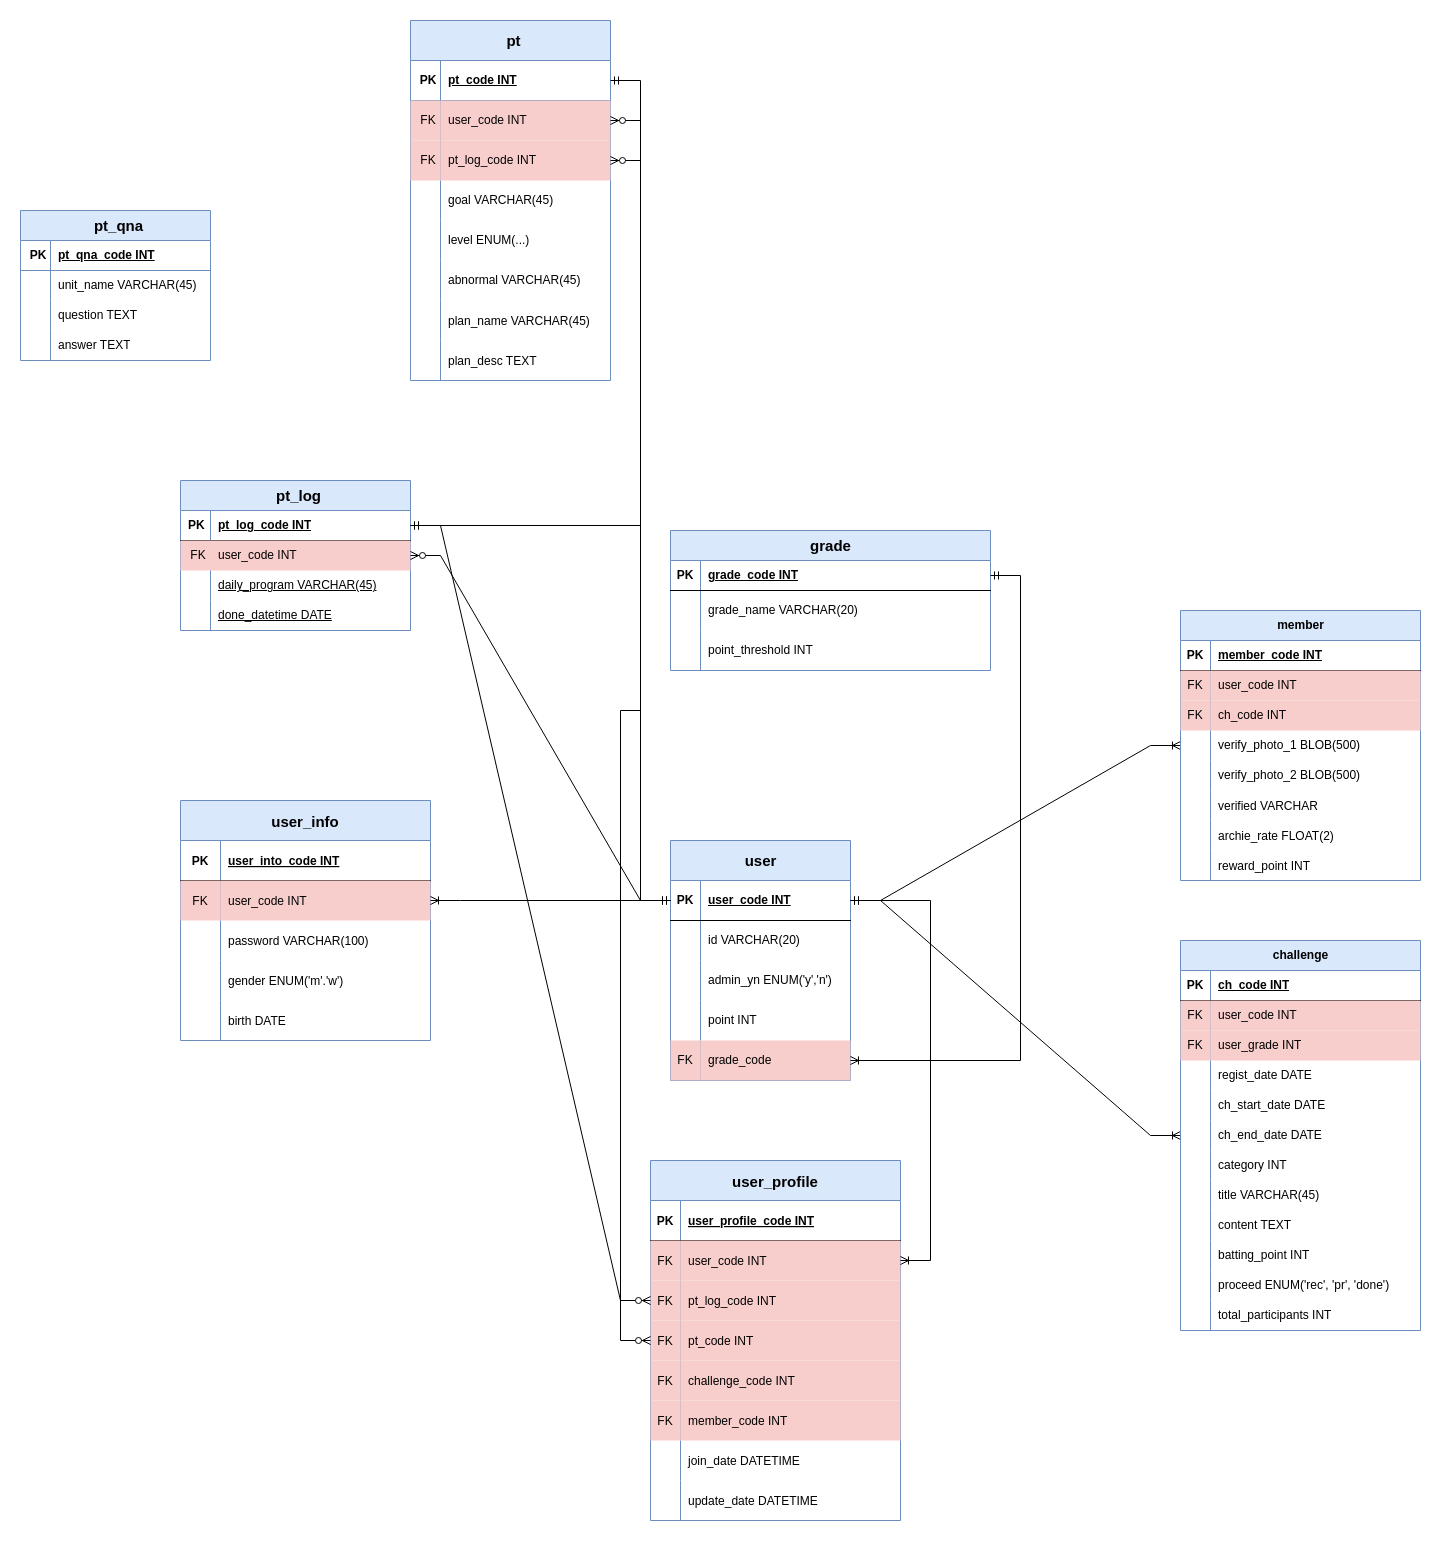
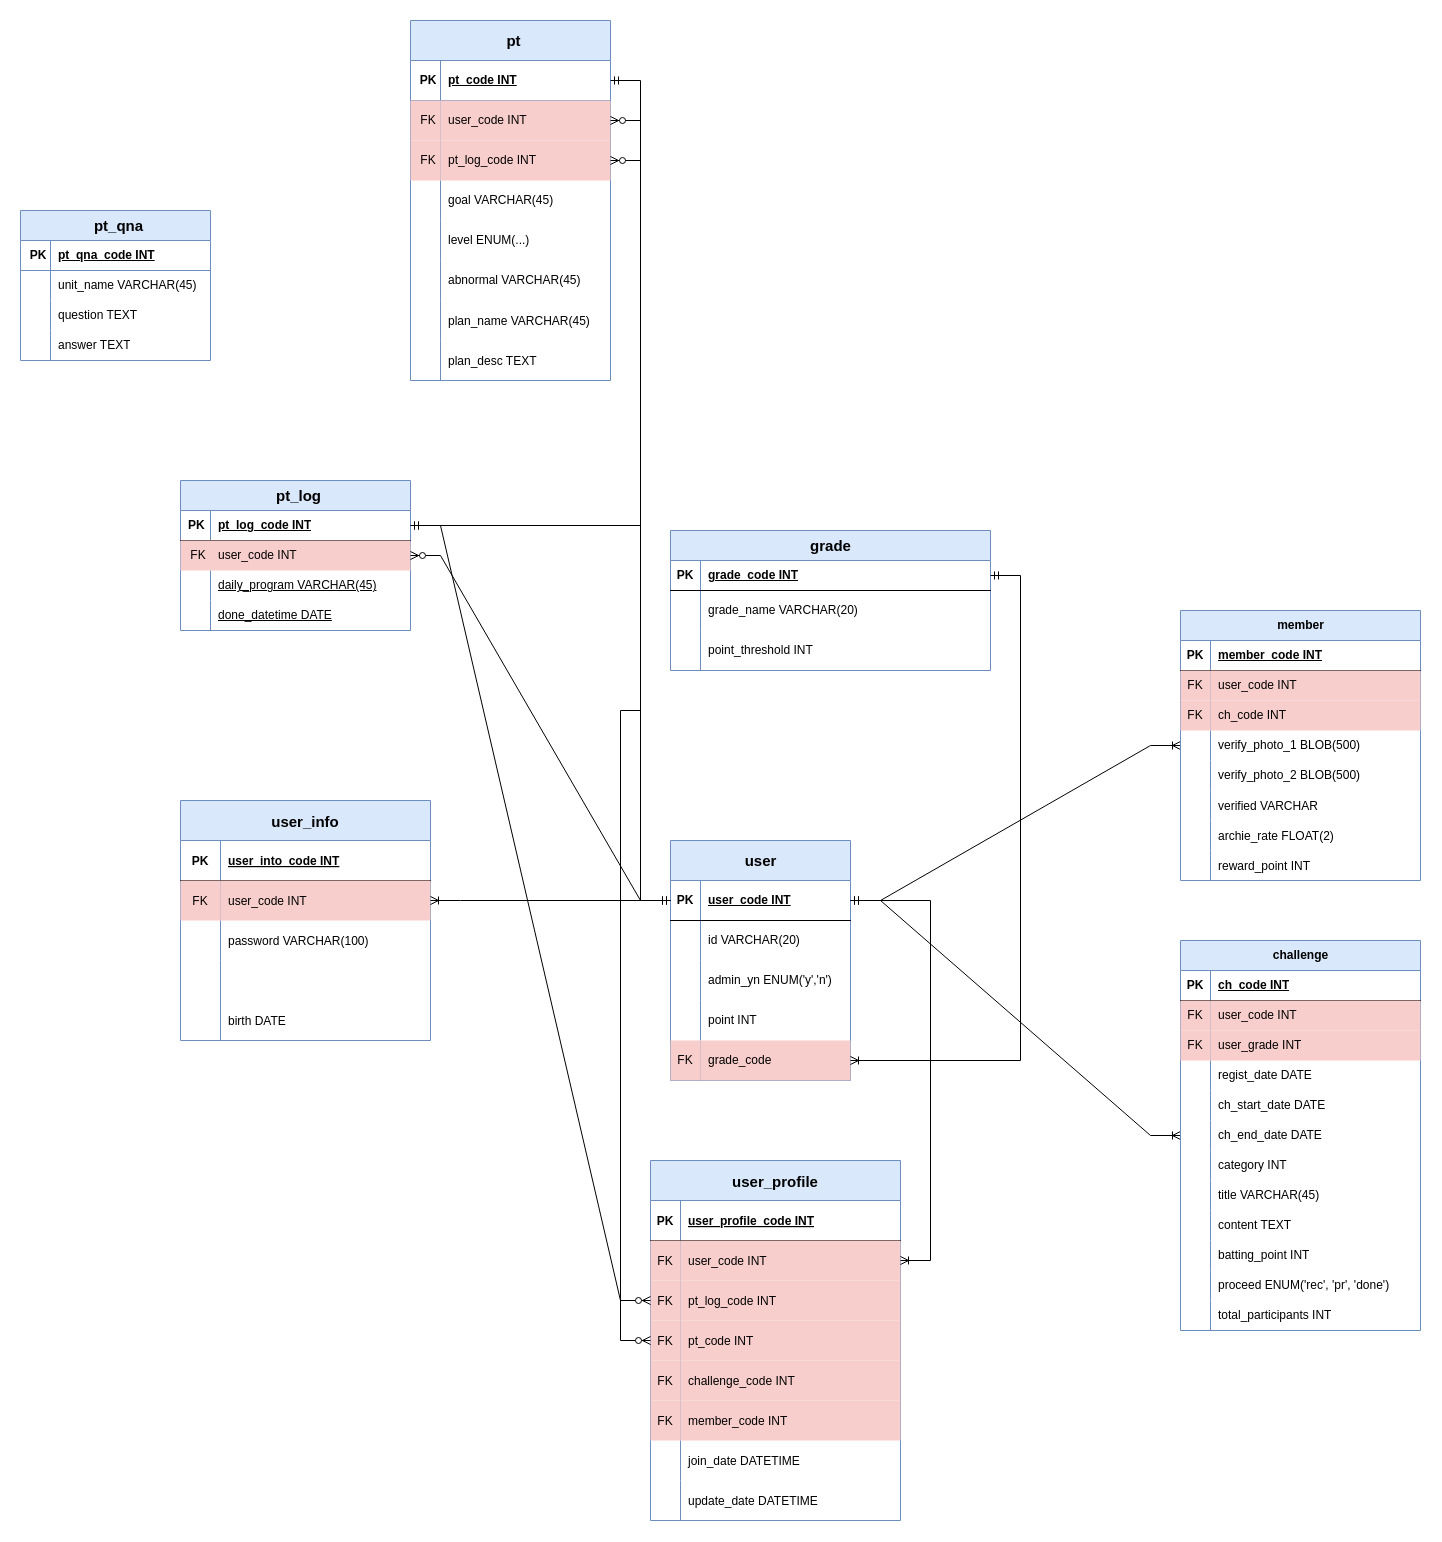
node "gender ENUM('m'.'w')": removed
